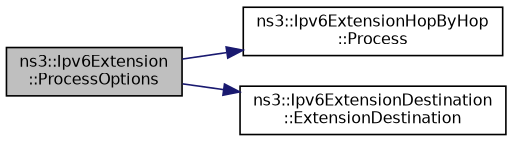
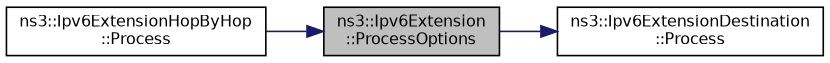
edge "ns3::Ipv6Extension ::ProcessOptions" -> "ns3::Ipv6ExtensionHopByHop ::Process": reversed
node "ns3::Ipv6ExtensionDestination ::ExtensionDestination": label "ns3::Ipv6ExtensionDestination ::ExtensionDestination" -> "ns3::Ipv6ExtensionDestination ::Process"
